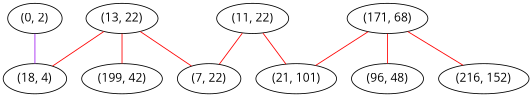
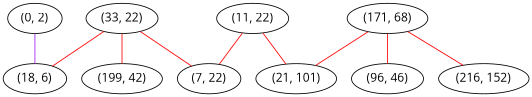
node "(13, 22)": label "(13, 22)" -> "(33, 22)"
node "(18, 4)": label "(18, 4)" -> "(18, 6)"
node "(96, 48)": label "(96, 48)" -> "(96, 46)"
